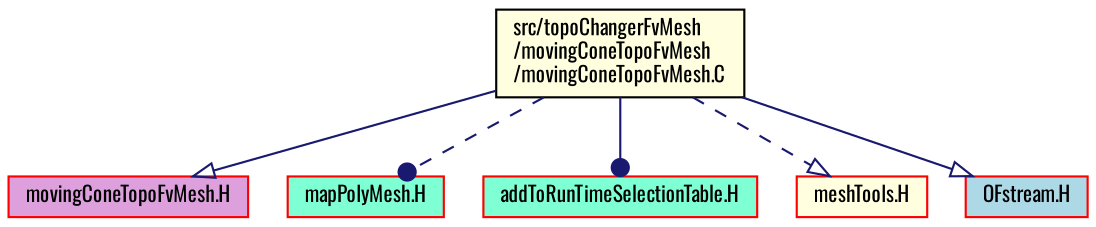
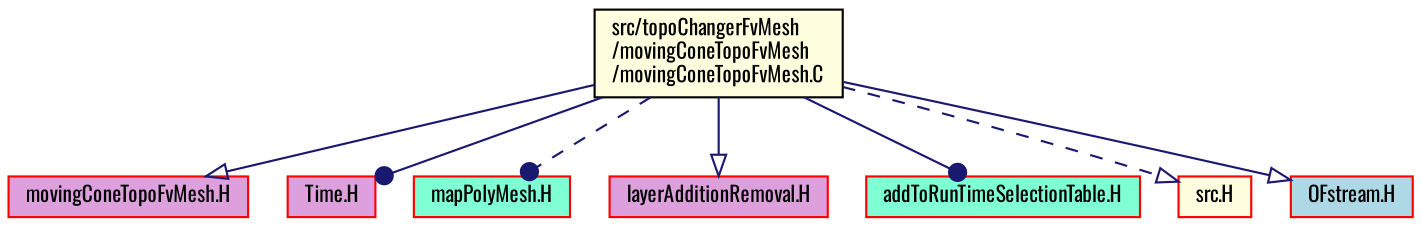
node "Time.H": added
node "layerAdditionRemoval.H": added
node "meshTools.H": label "meshTools.H" -> "src.H"
